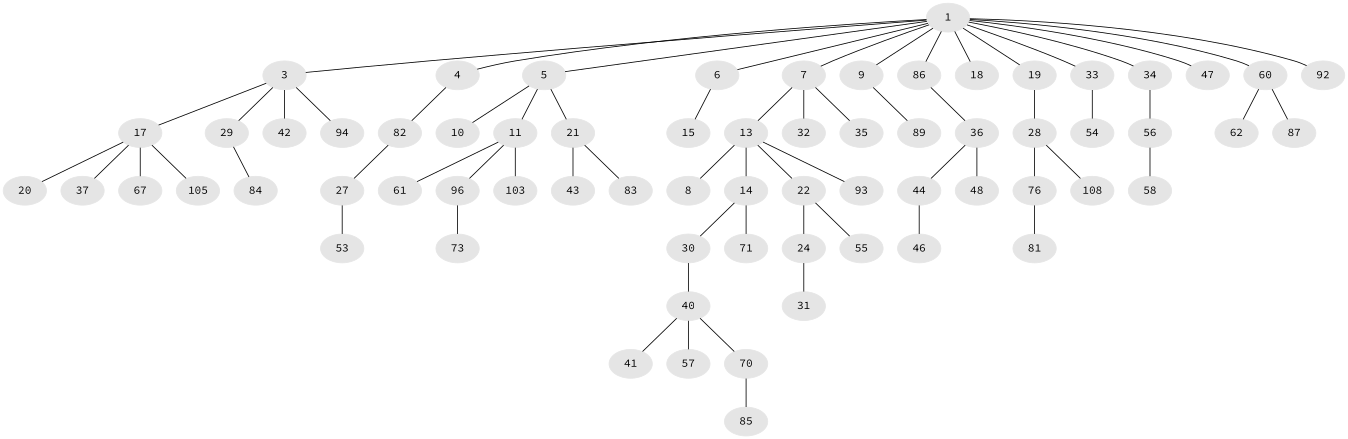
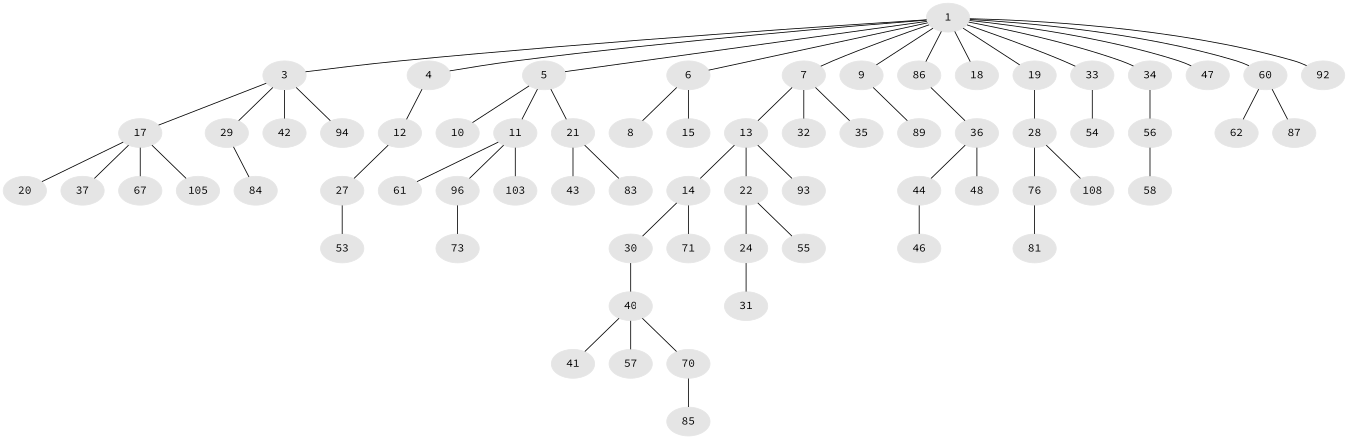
node "82": label "82" -> "12"
edge "13" -- "8": now "6" -- "8"
